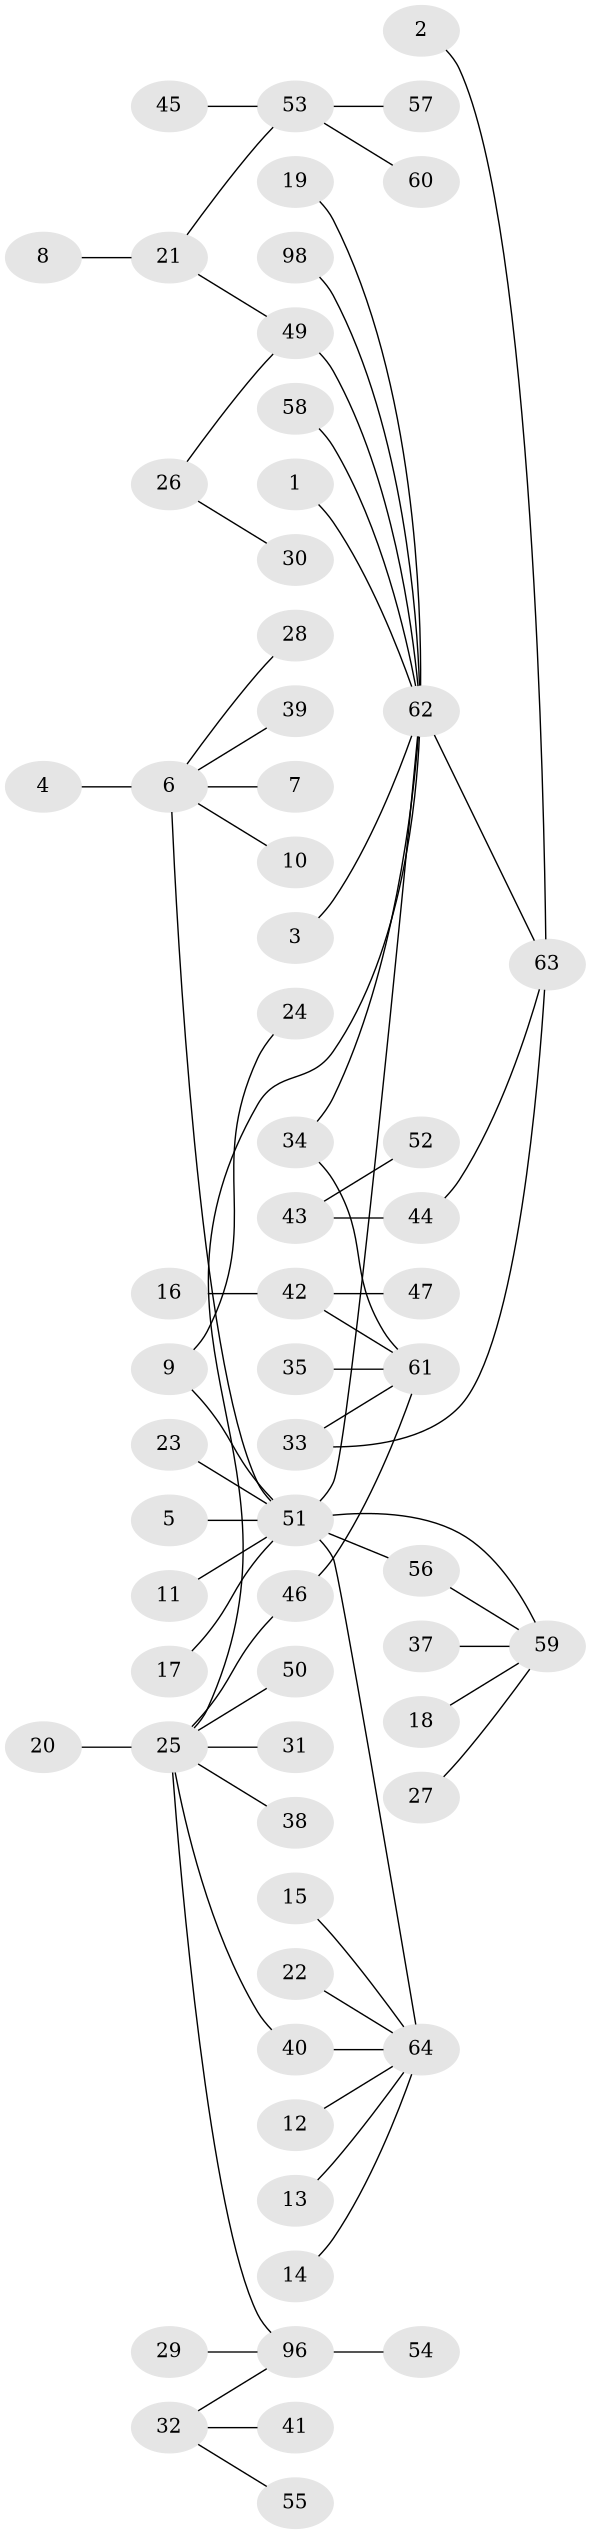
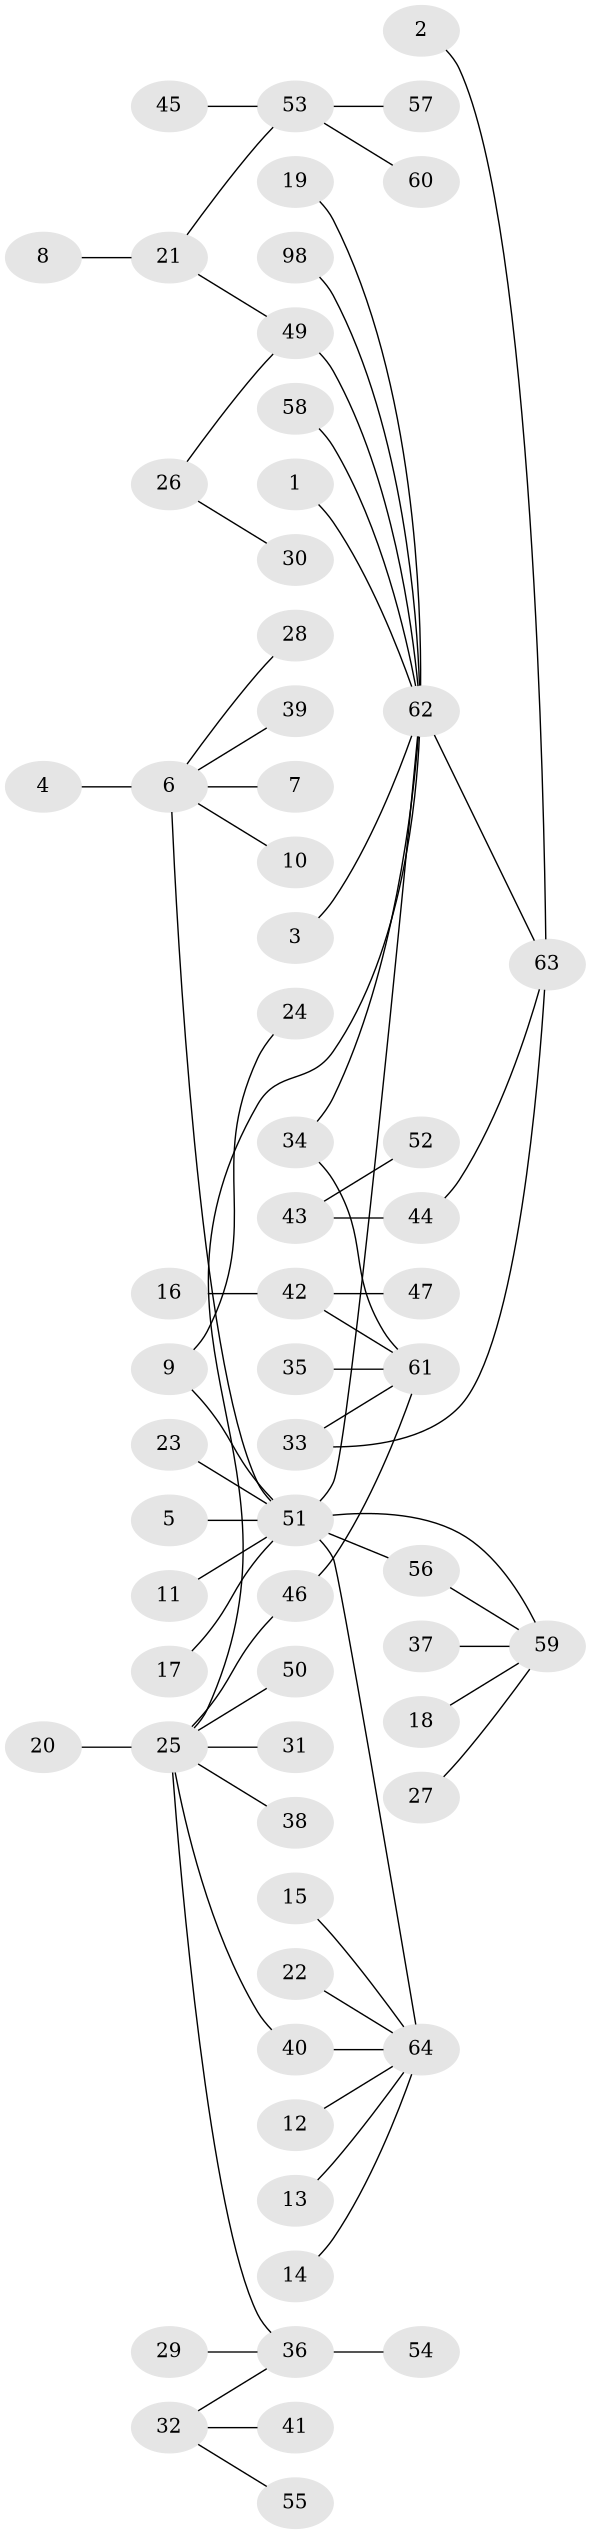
node "96": label "96" -> "36"
